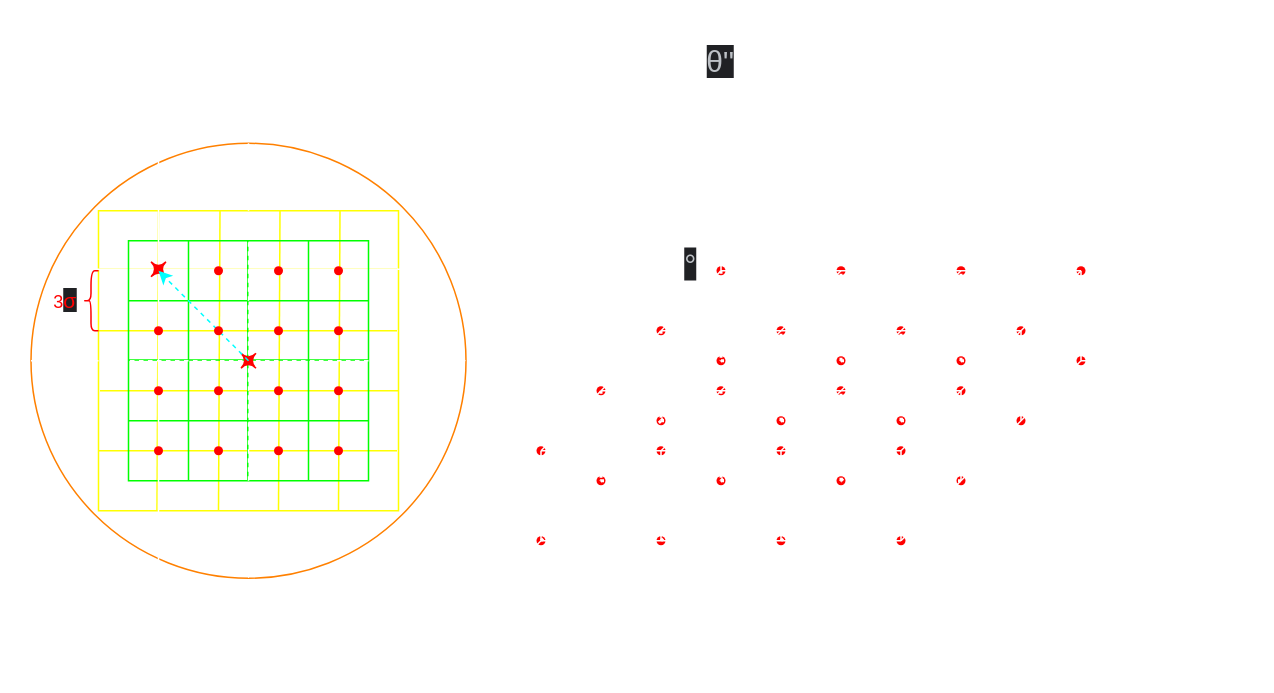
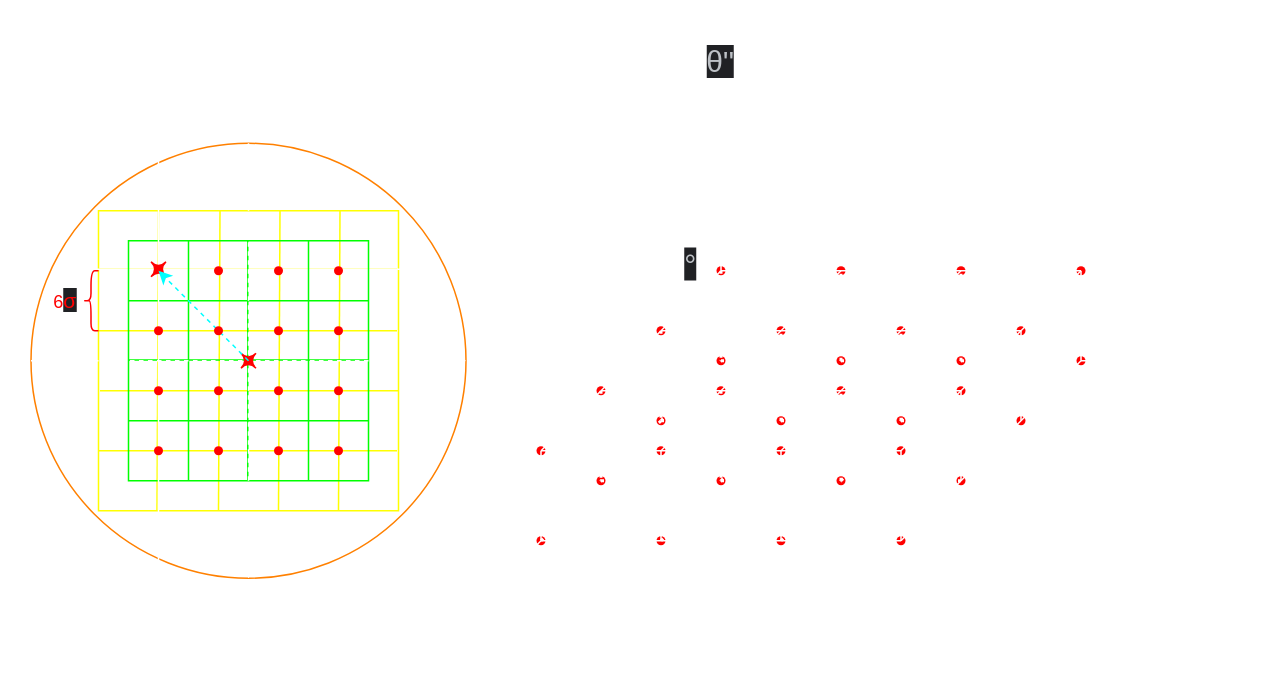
node "3σ": label "3σ" -> "6σ"
